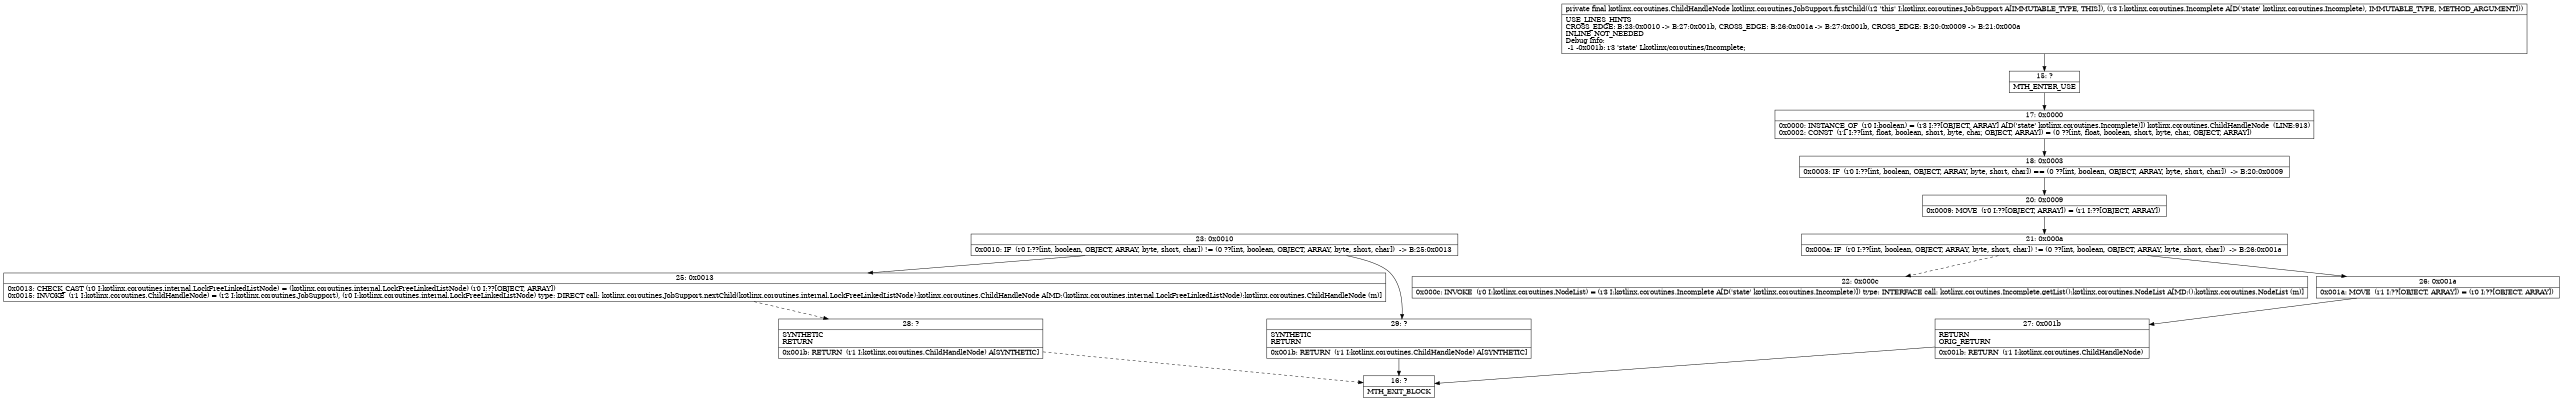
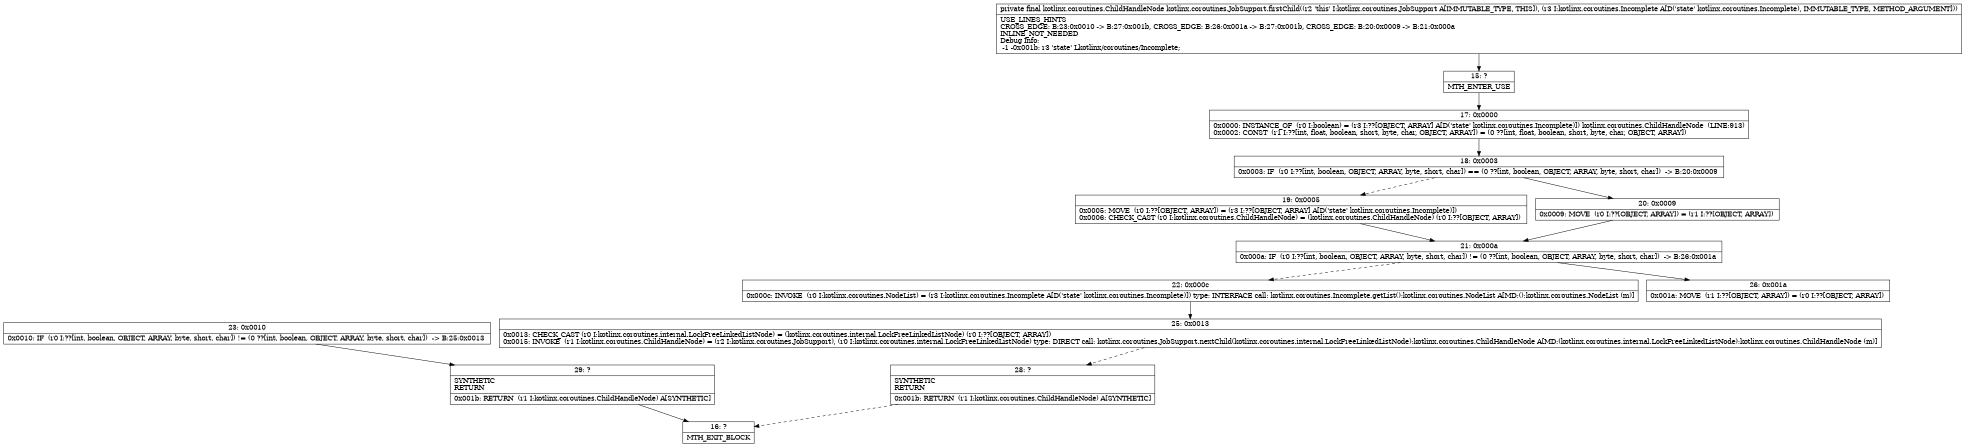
node "19: 0x0005": added
edge "23: 0x0010" -> "25: 0x0013": now "22: 0x000c" -> "25: 0x0013"
node "27: 0x001b": removed
